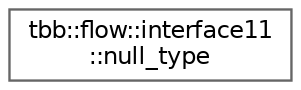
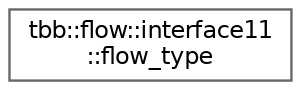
node "tbb::flow::interface11 ::null_type": label "tbb::flow::interface11 ::null_type" -> "tbb::flow::interface11 ::flow_type"
